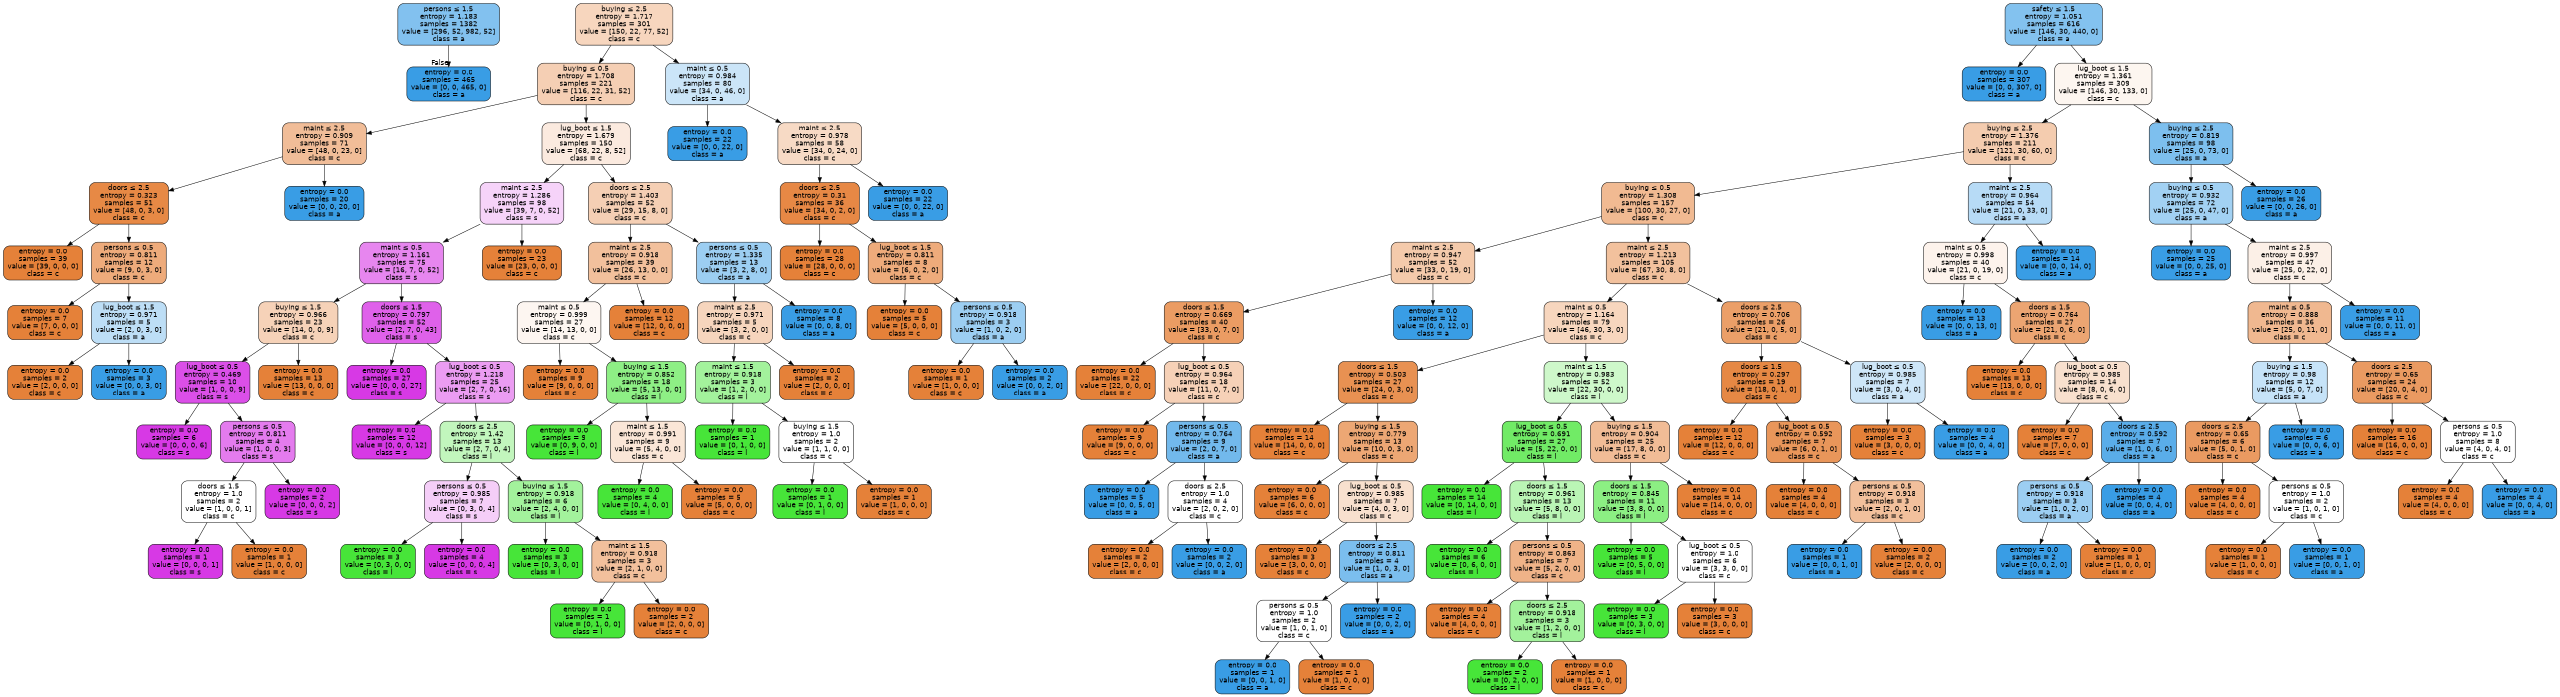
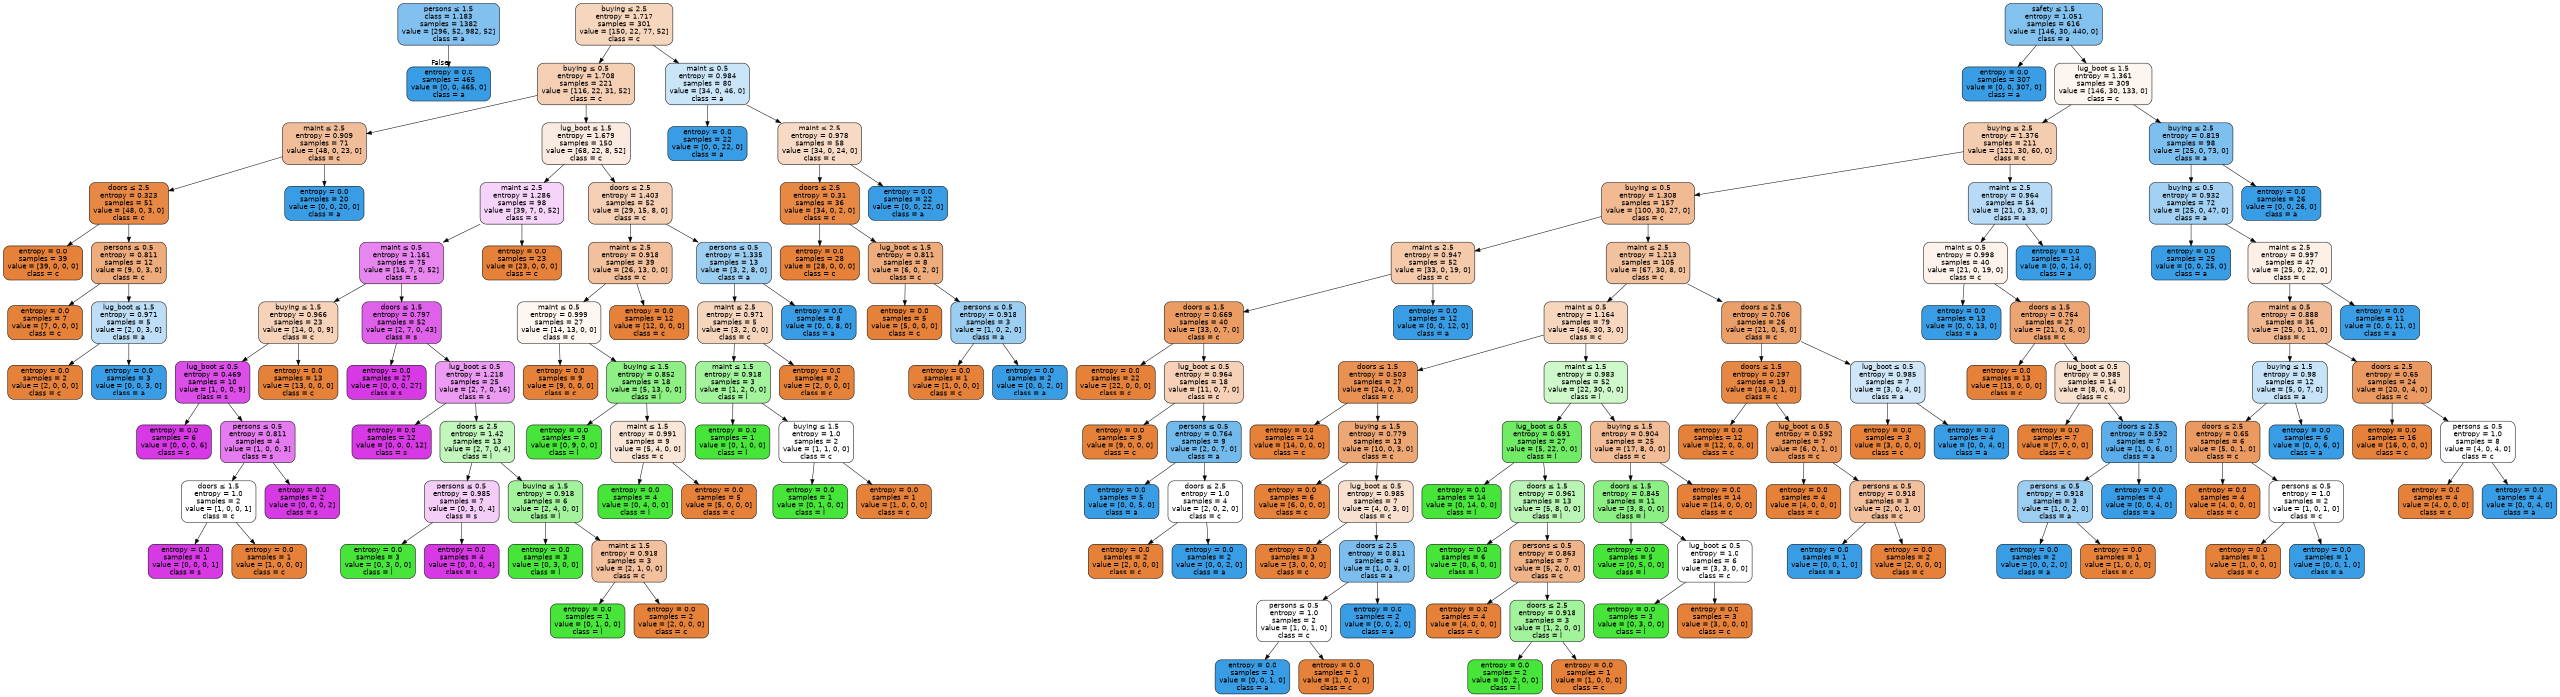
node "persons ≤ 1.5": text "entropy = 1.183" -> "class = 1.183"
